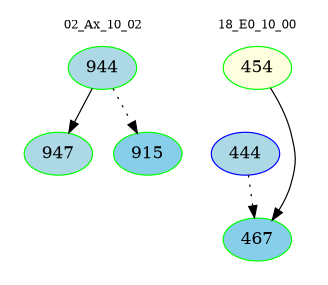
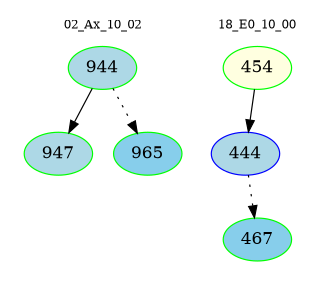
edge "454" -> "467": now "454" -> "444"
node "915": label "915" -> "965"
